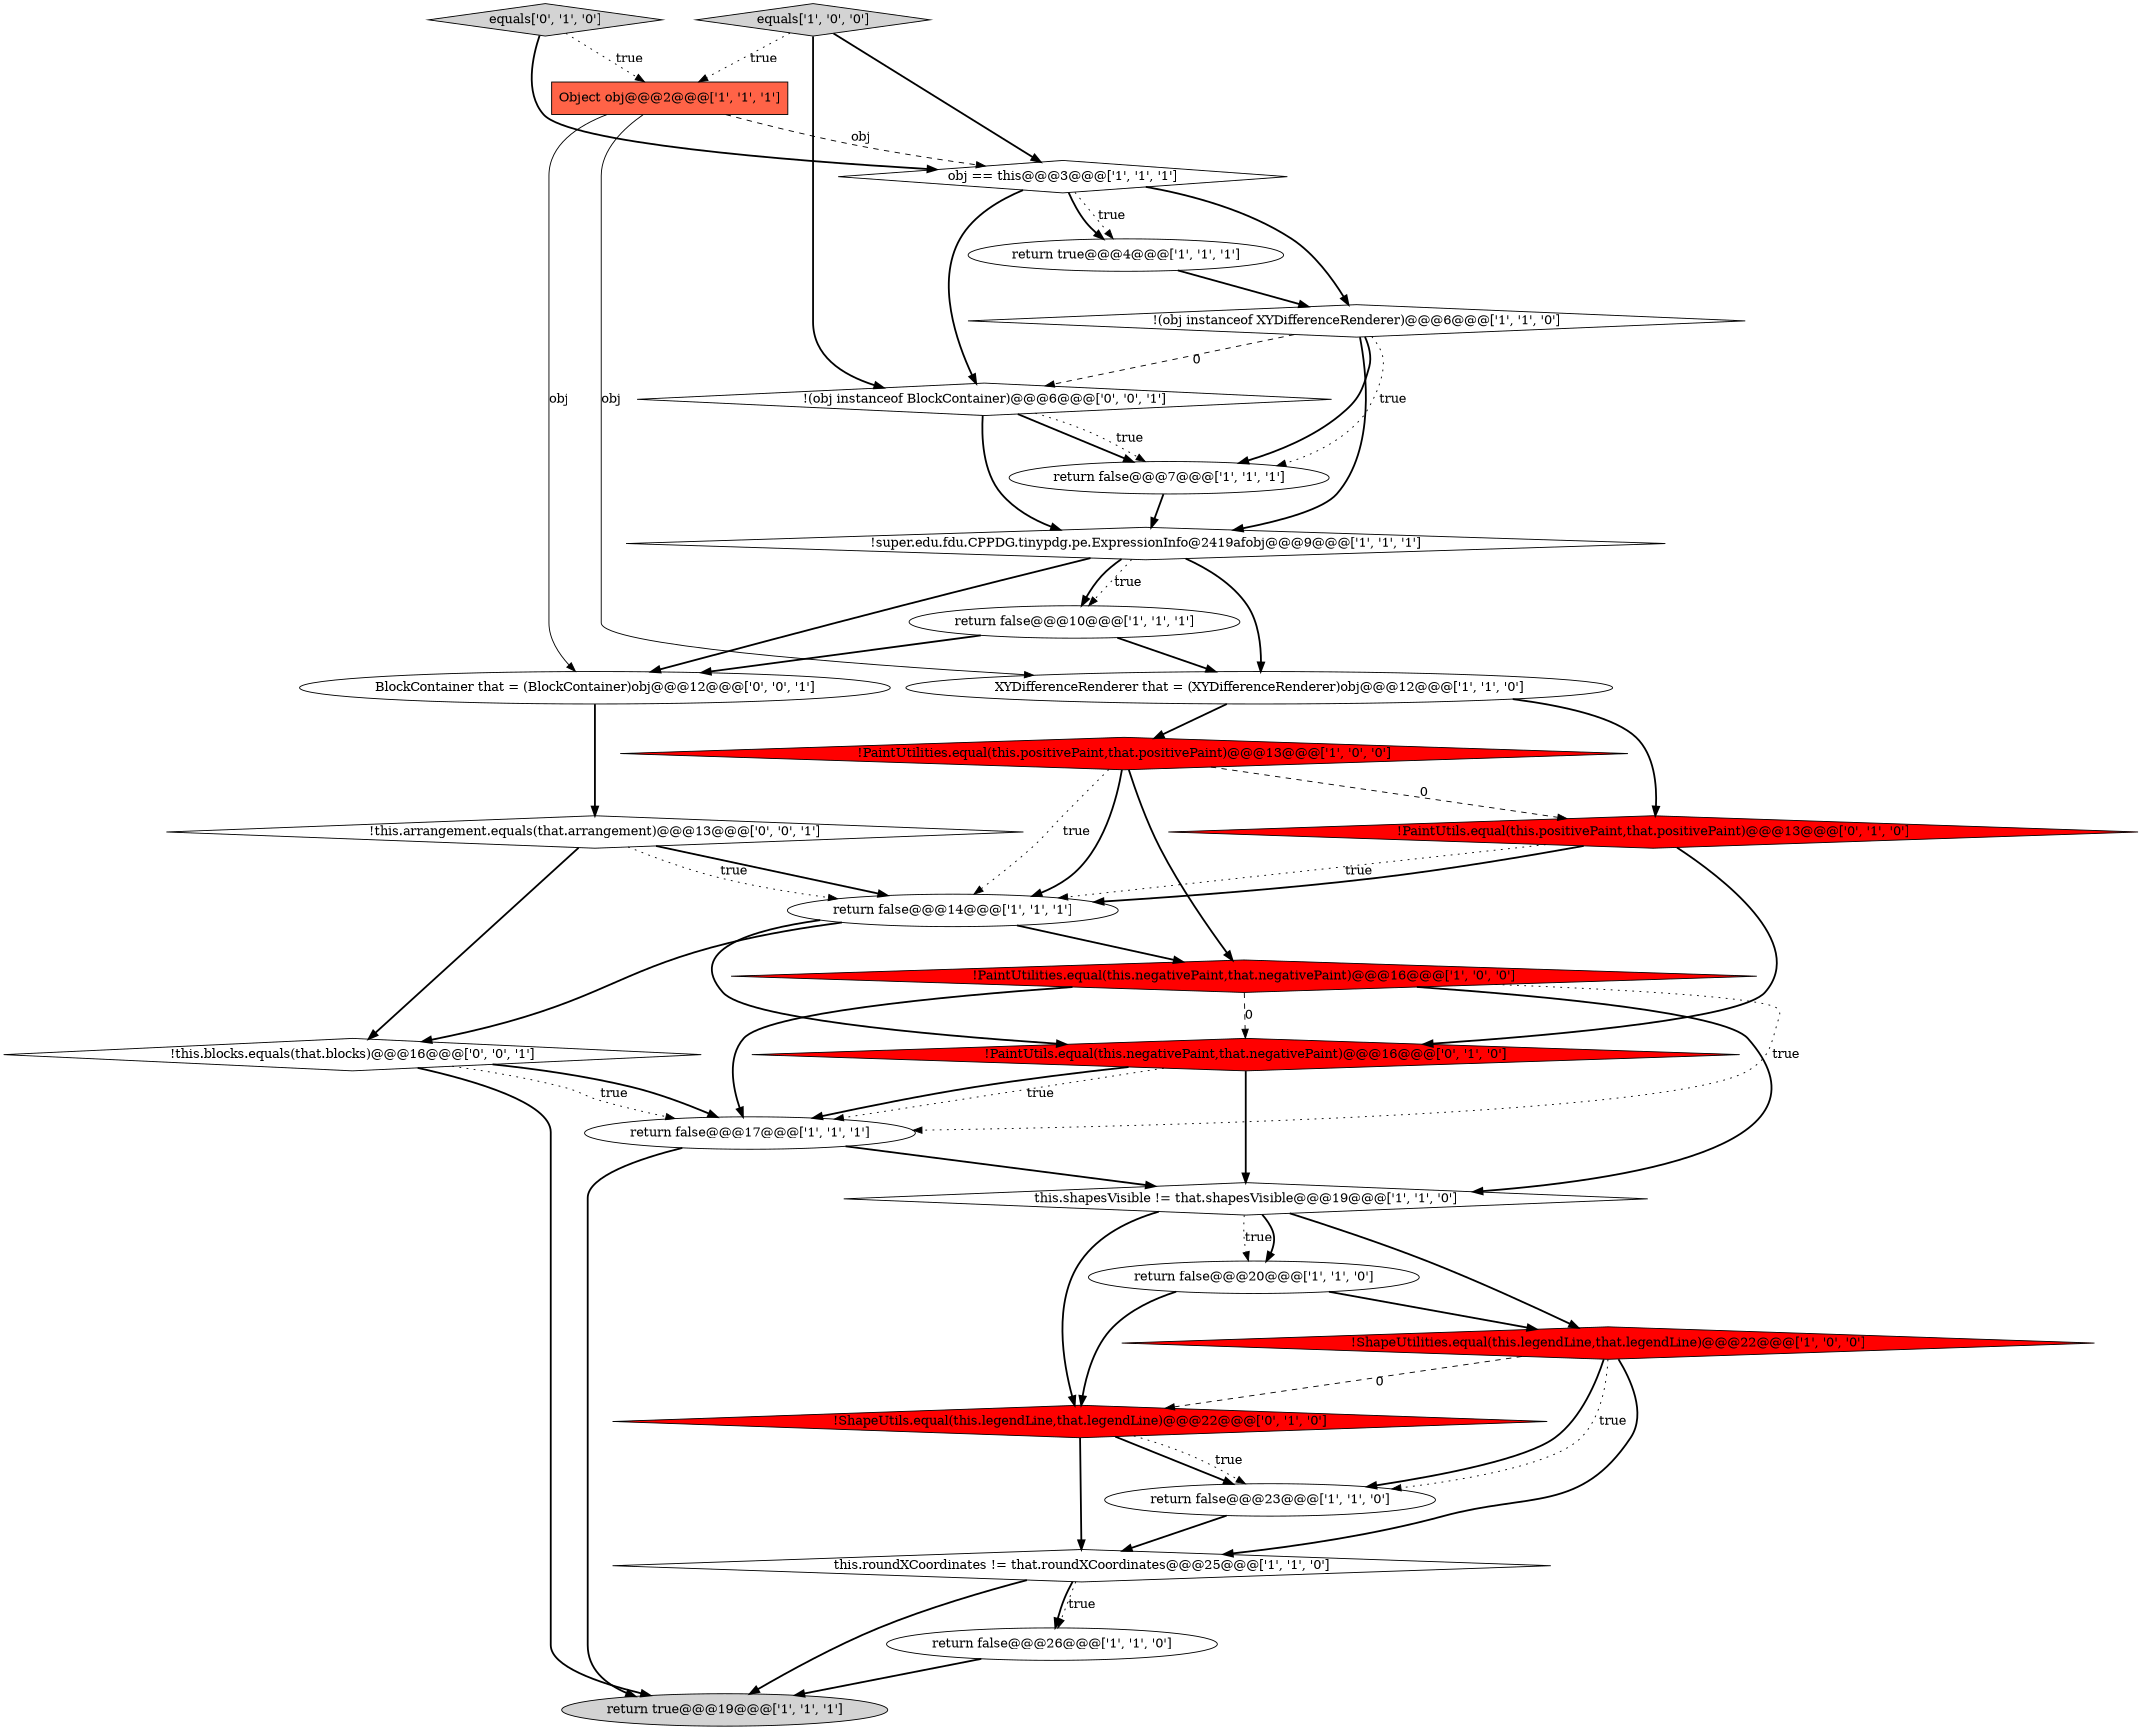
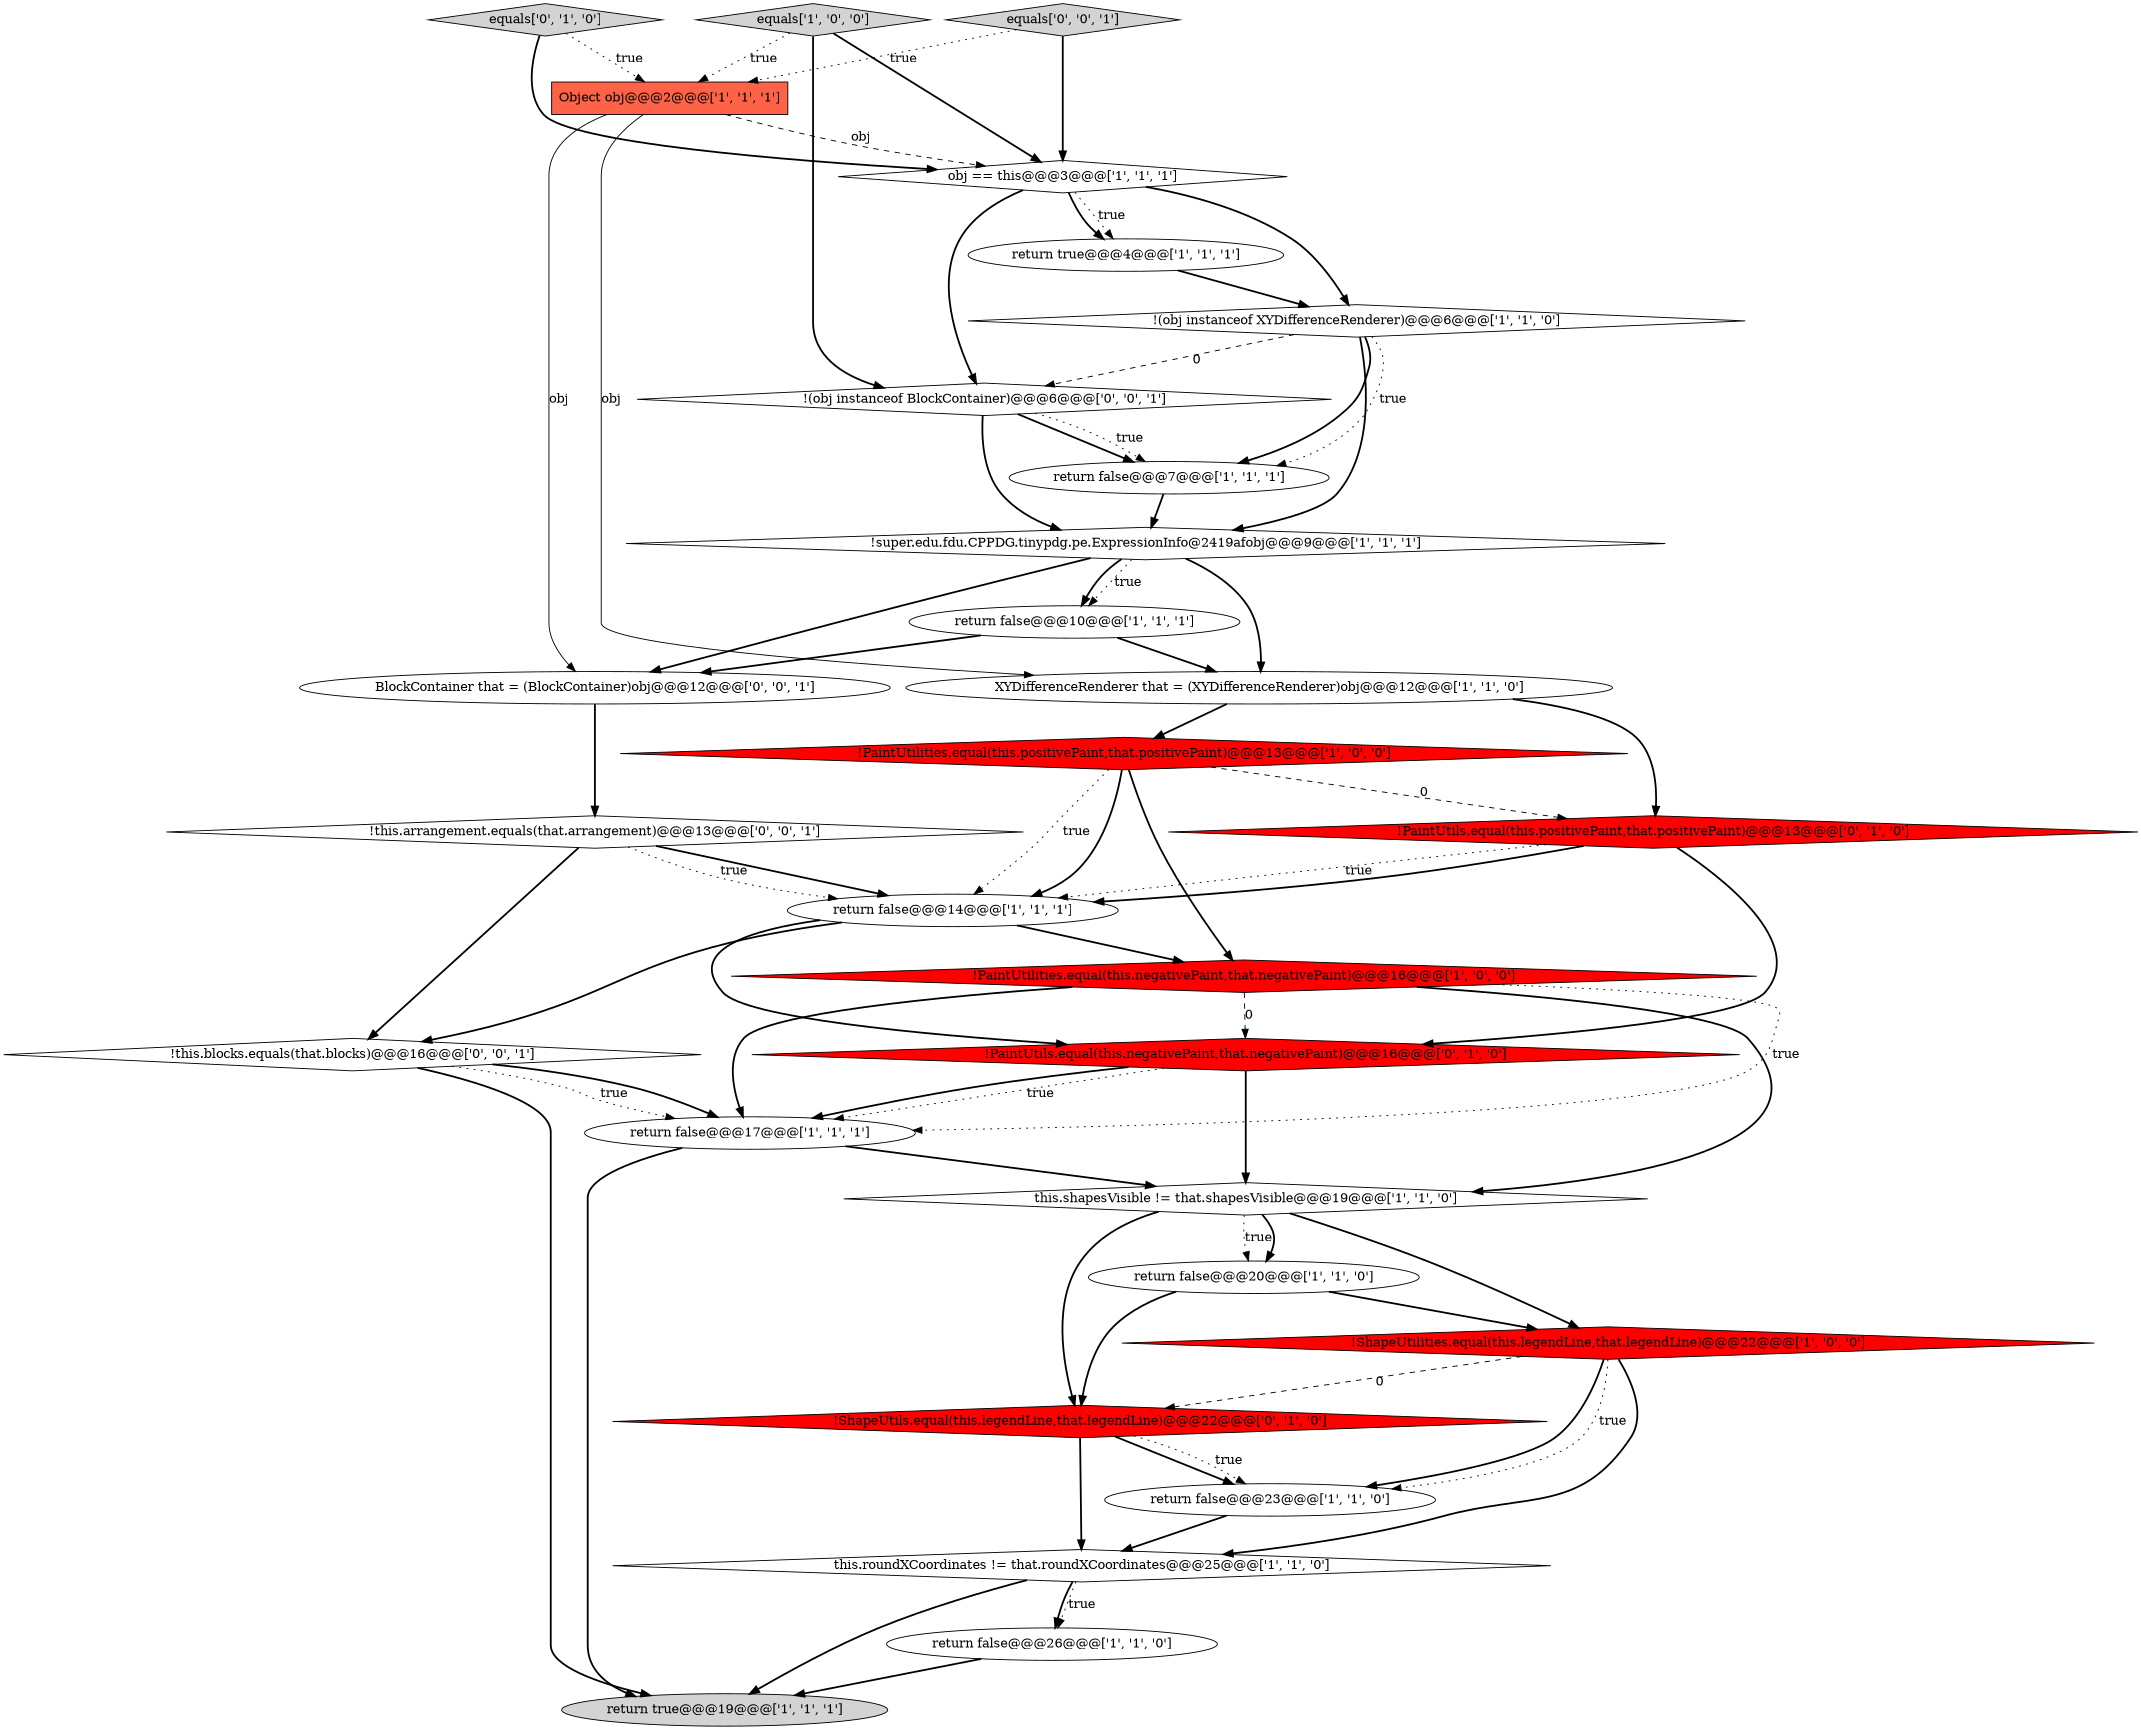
node "equals['0', '0', '1']": added
